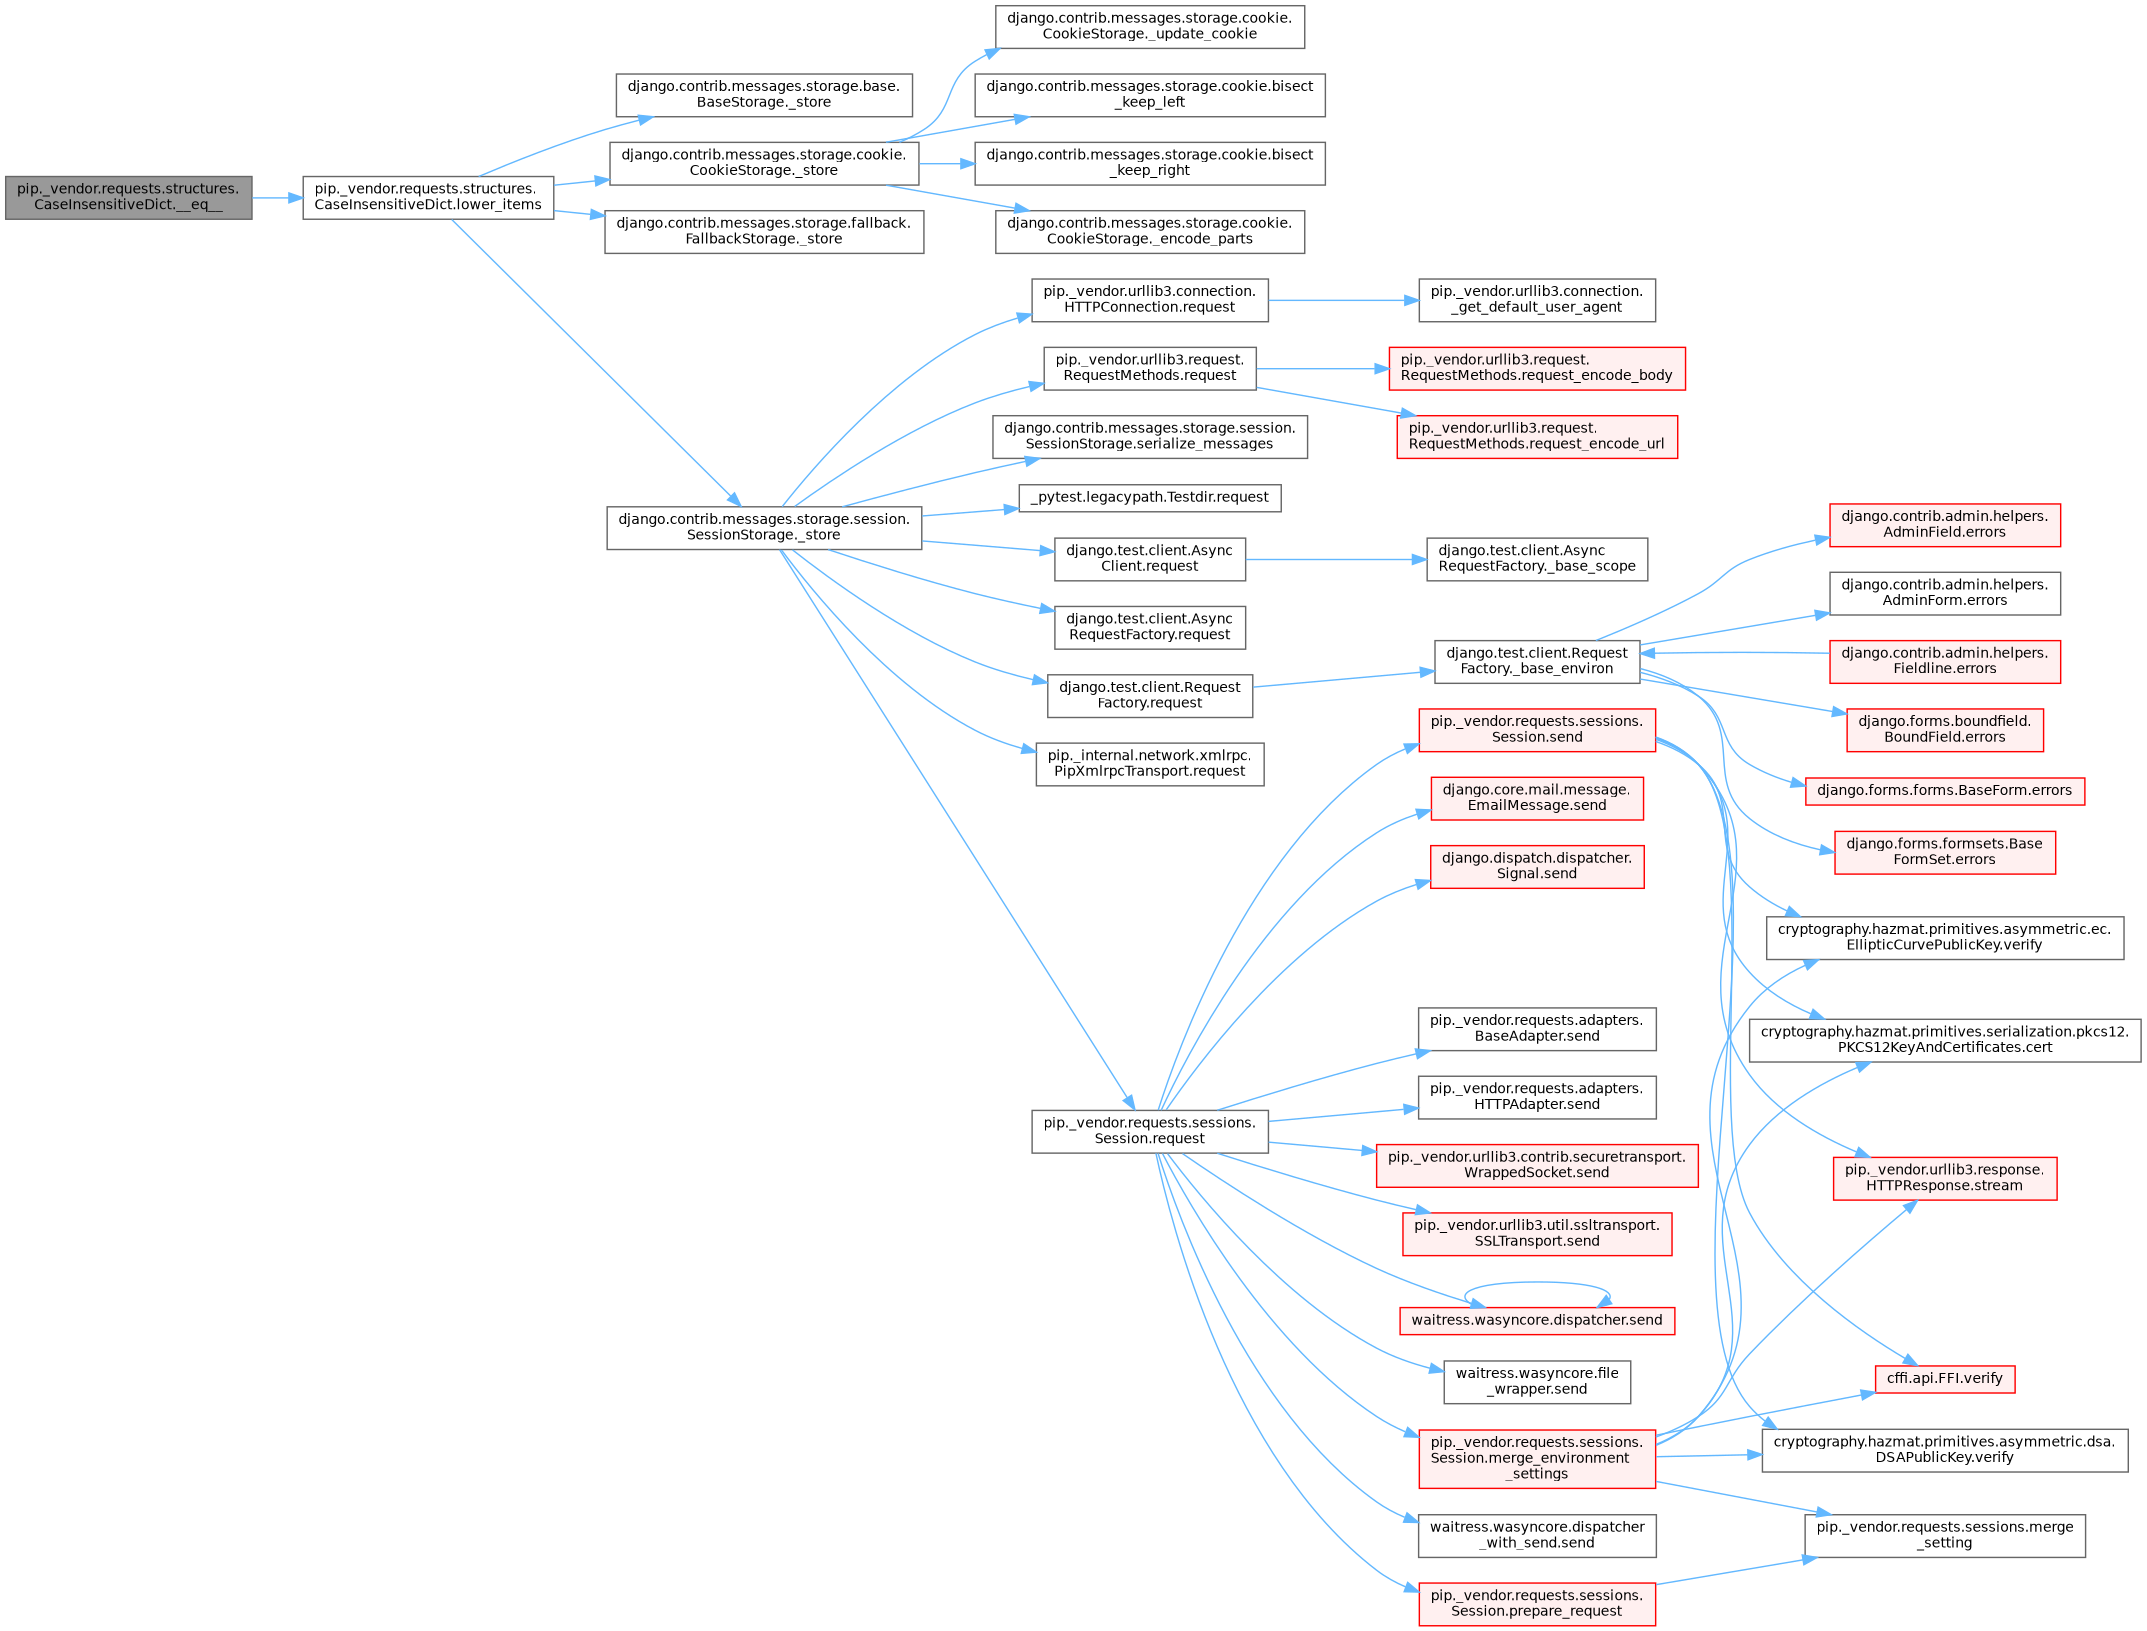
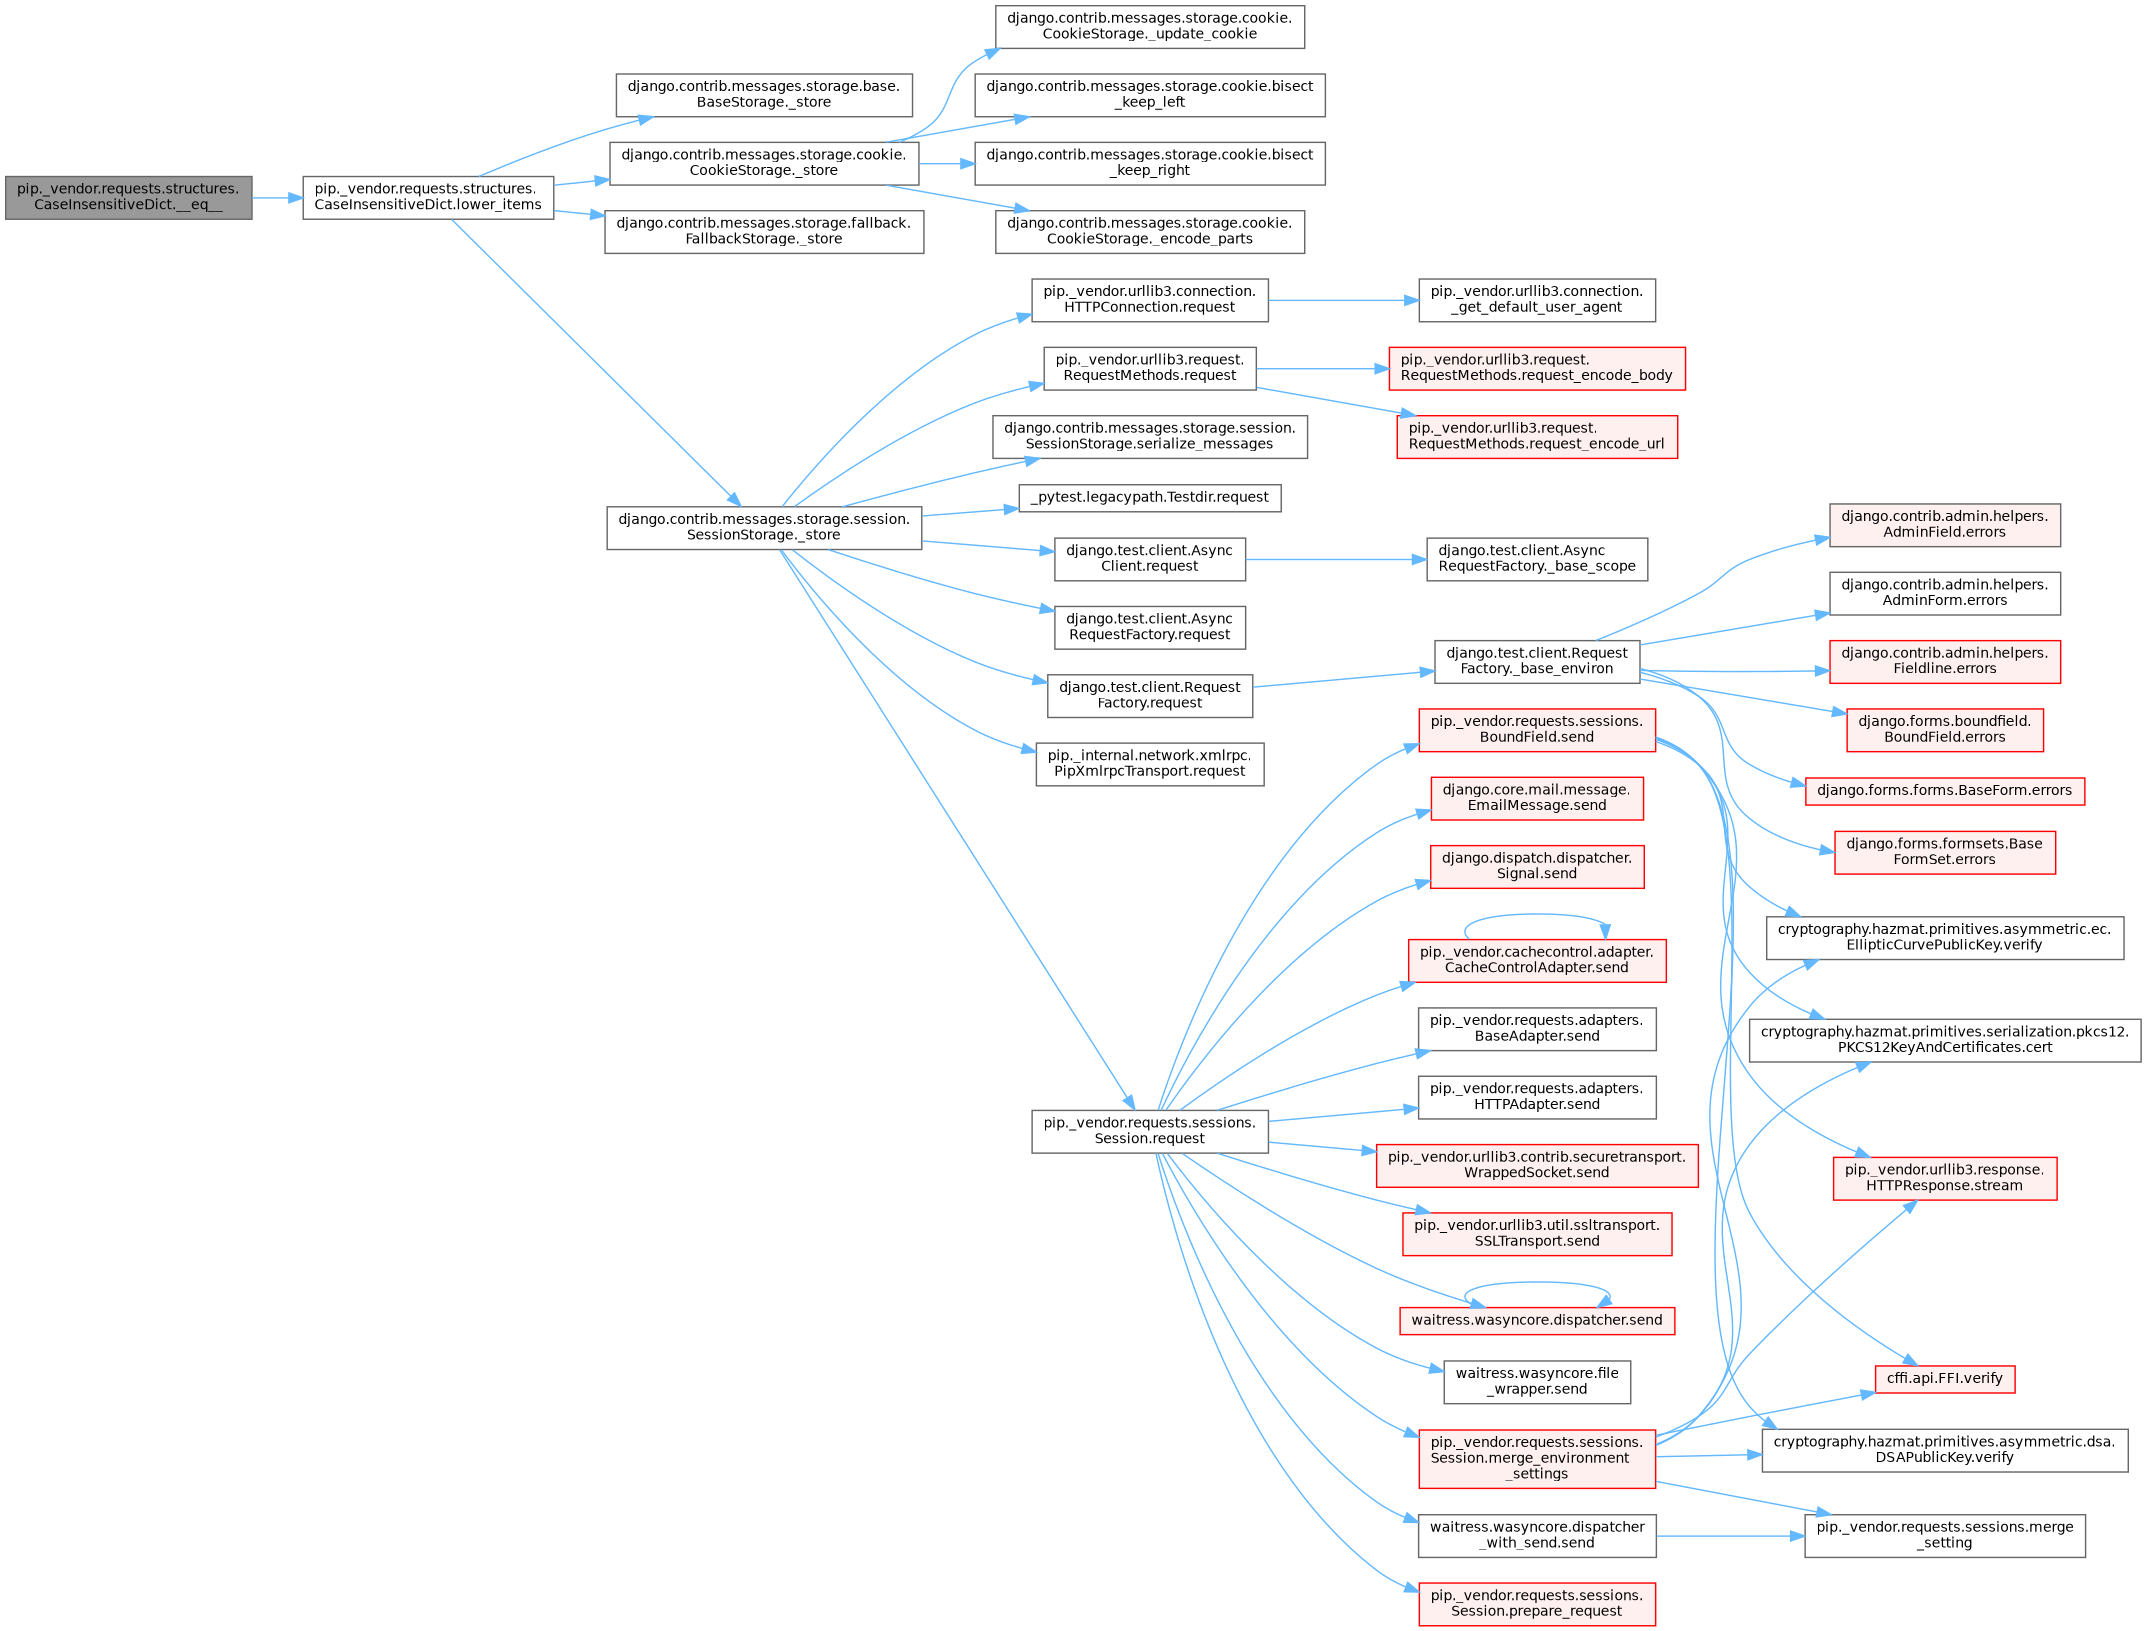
node "django.contrib.admin.helpers. AdminField.errors": color red -> grey40
edge "django.contrib.admin.helpers. Fieldline.errors" -> "django.test.client.Request Factory._base_environ": reversed
node "pip._vendor.requests.sessions. Session.send": label "pip._vendor.requests.sessions. Session.send" -> "pip._vendor.requests.sessions. BoundField.send"
node "pip._vendor.cachecontrol.adapter. CacheControlAdapter.send": added
edge "pip._vendor.requests.sessions. Session.prepare_request" -> "pip._vendor.requests.sessions.merge _setting": now "waitress.wasyncore.dispatcher _with_send.send" -> "pip._vendor.requests.sessions.merge _setting"
